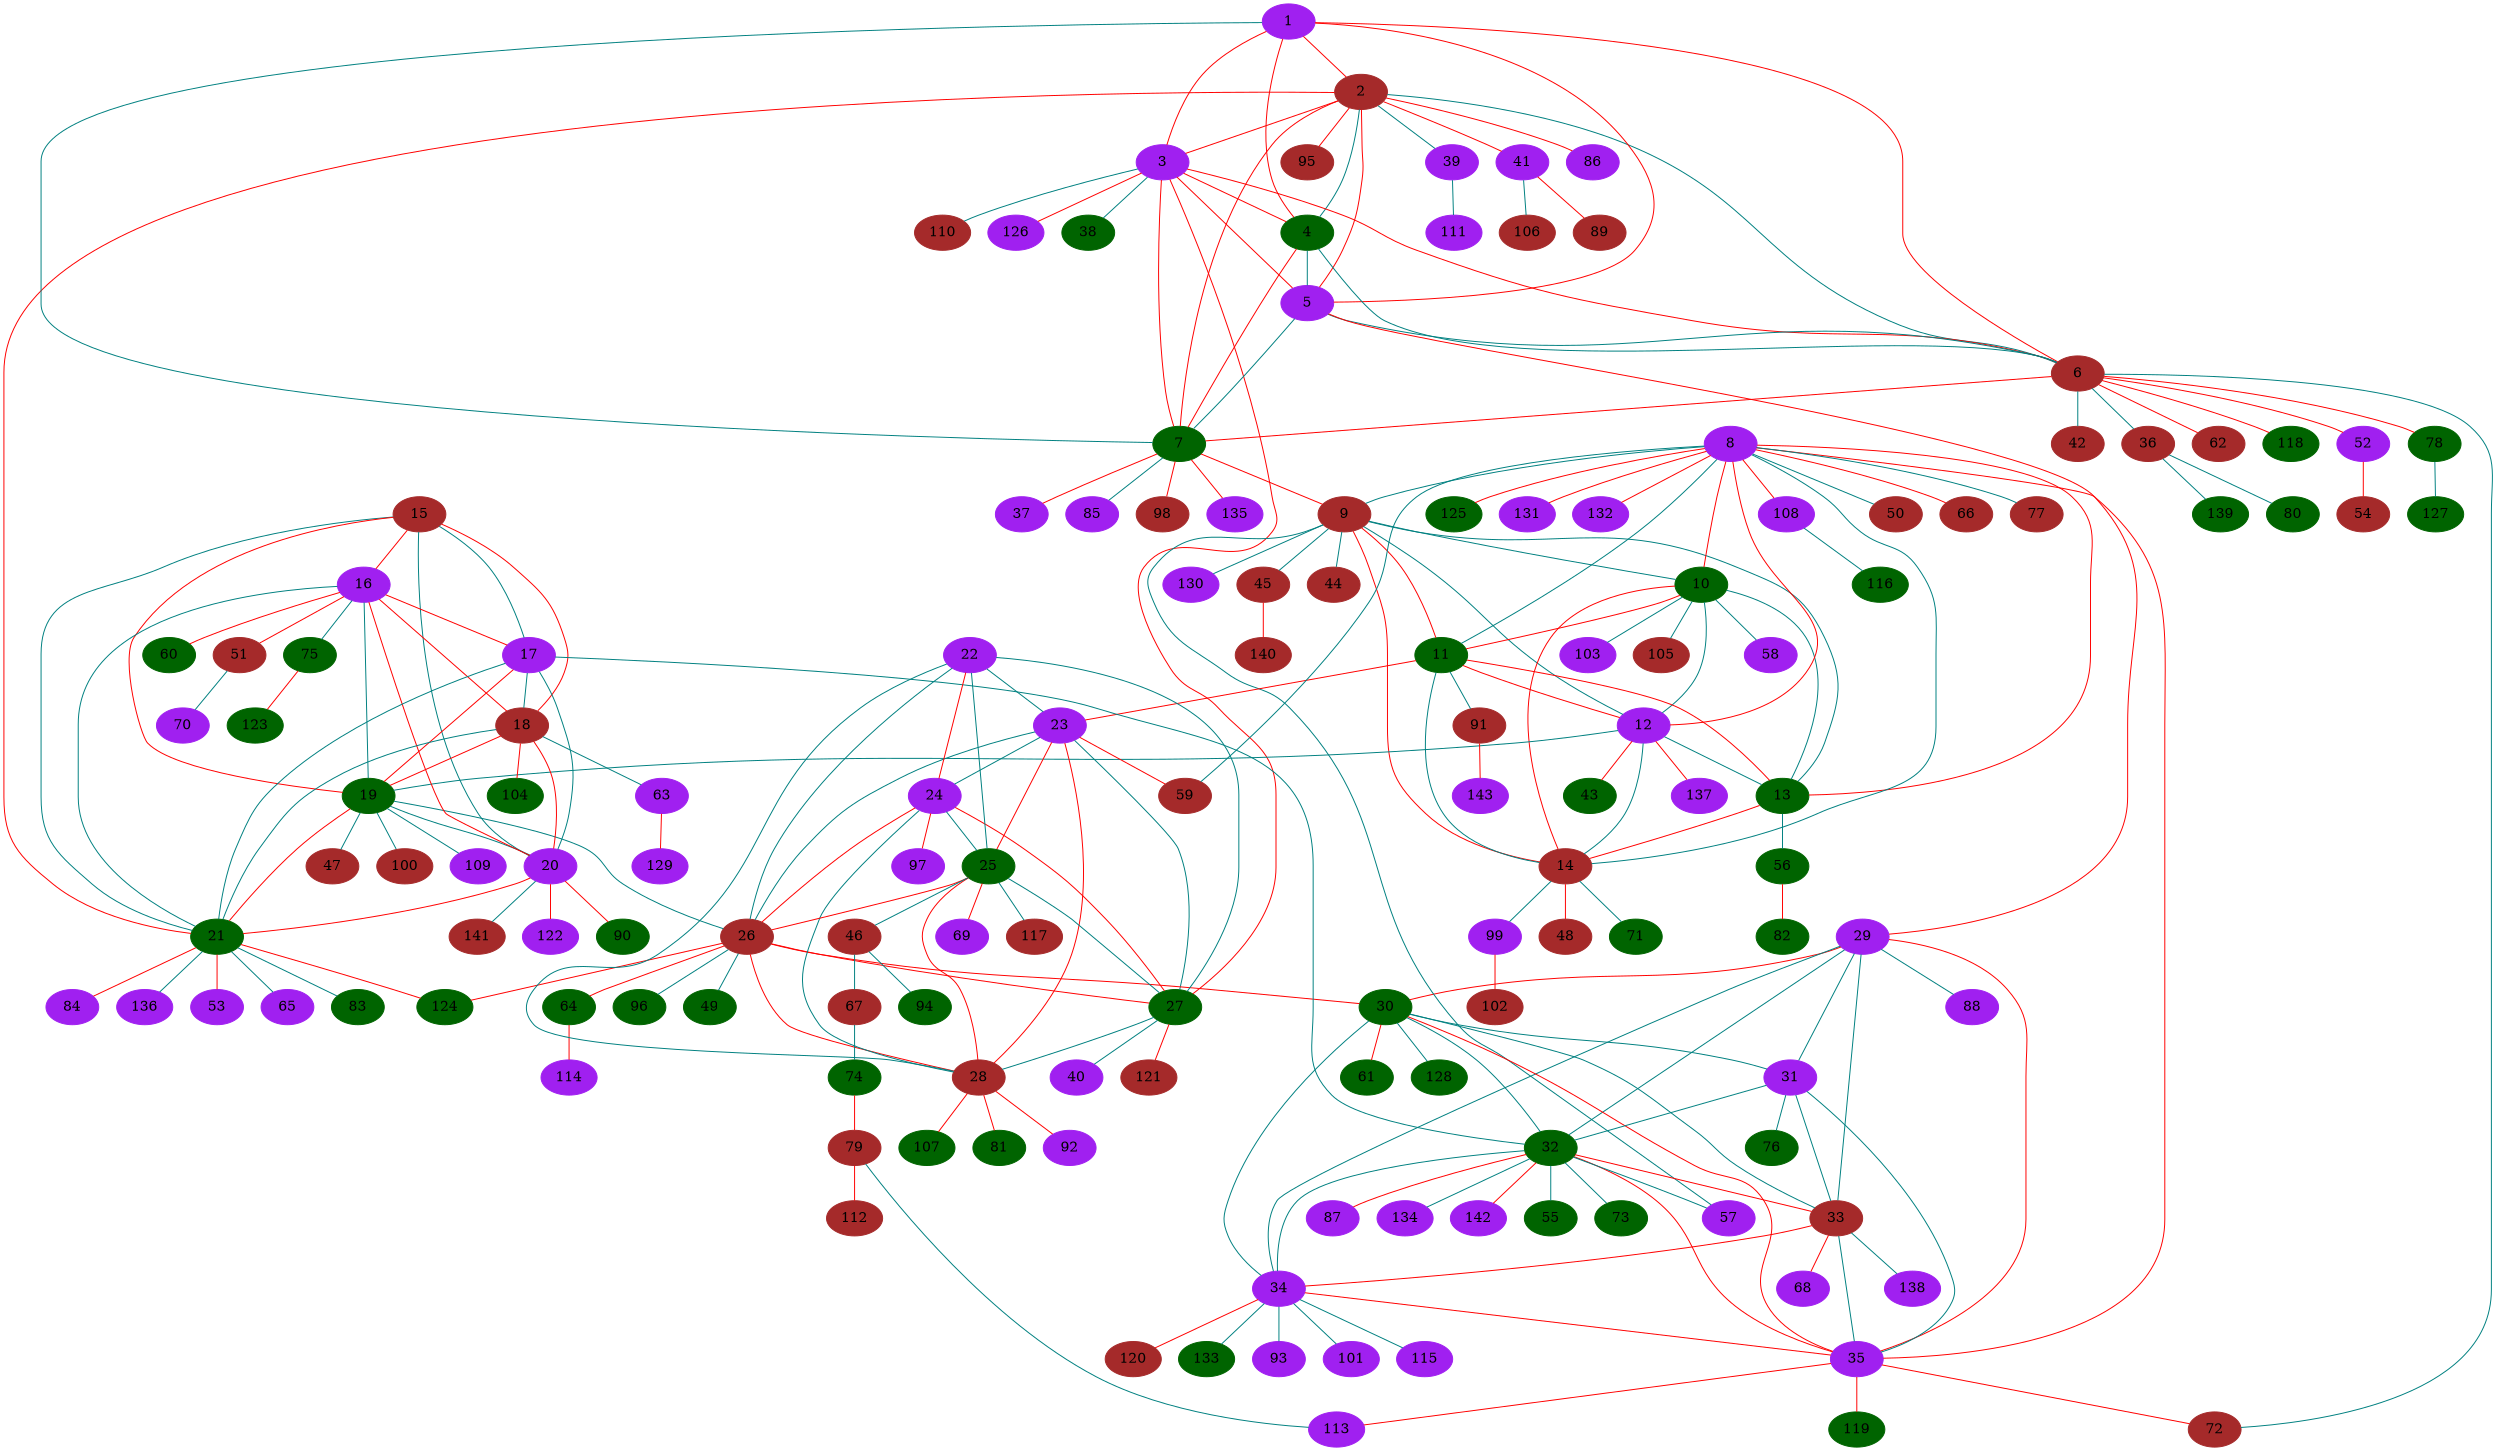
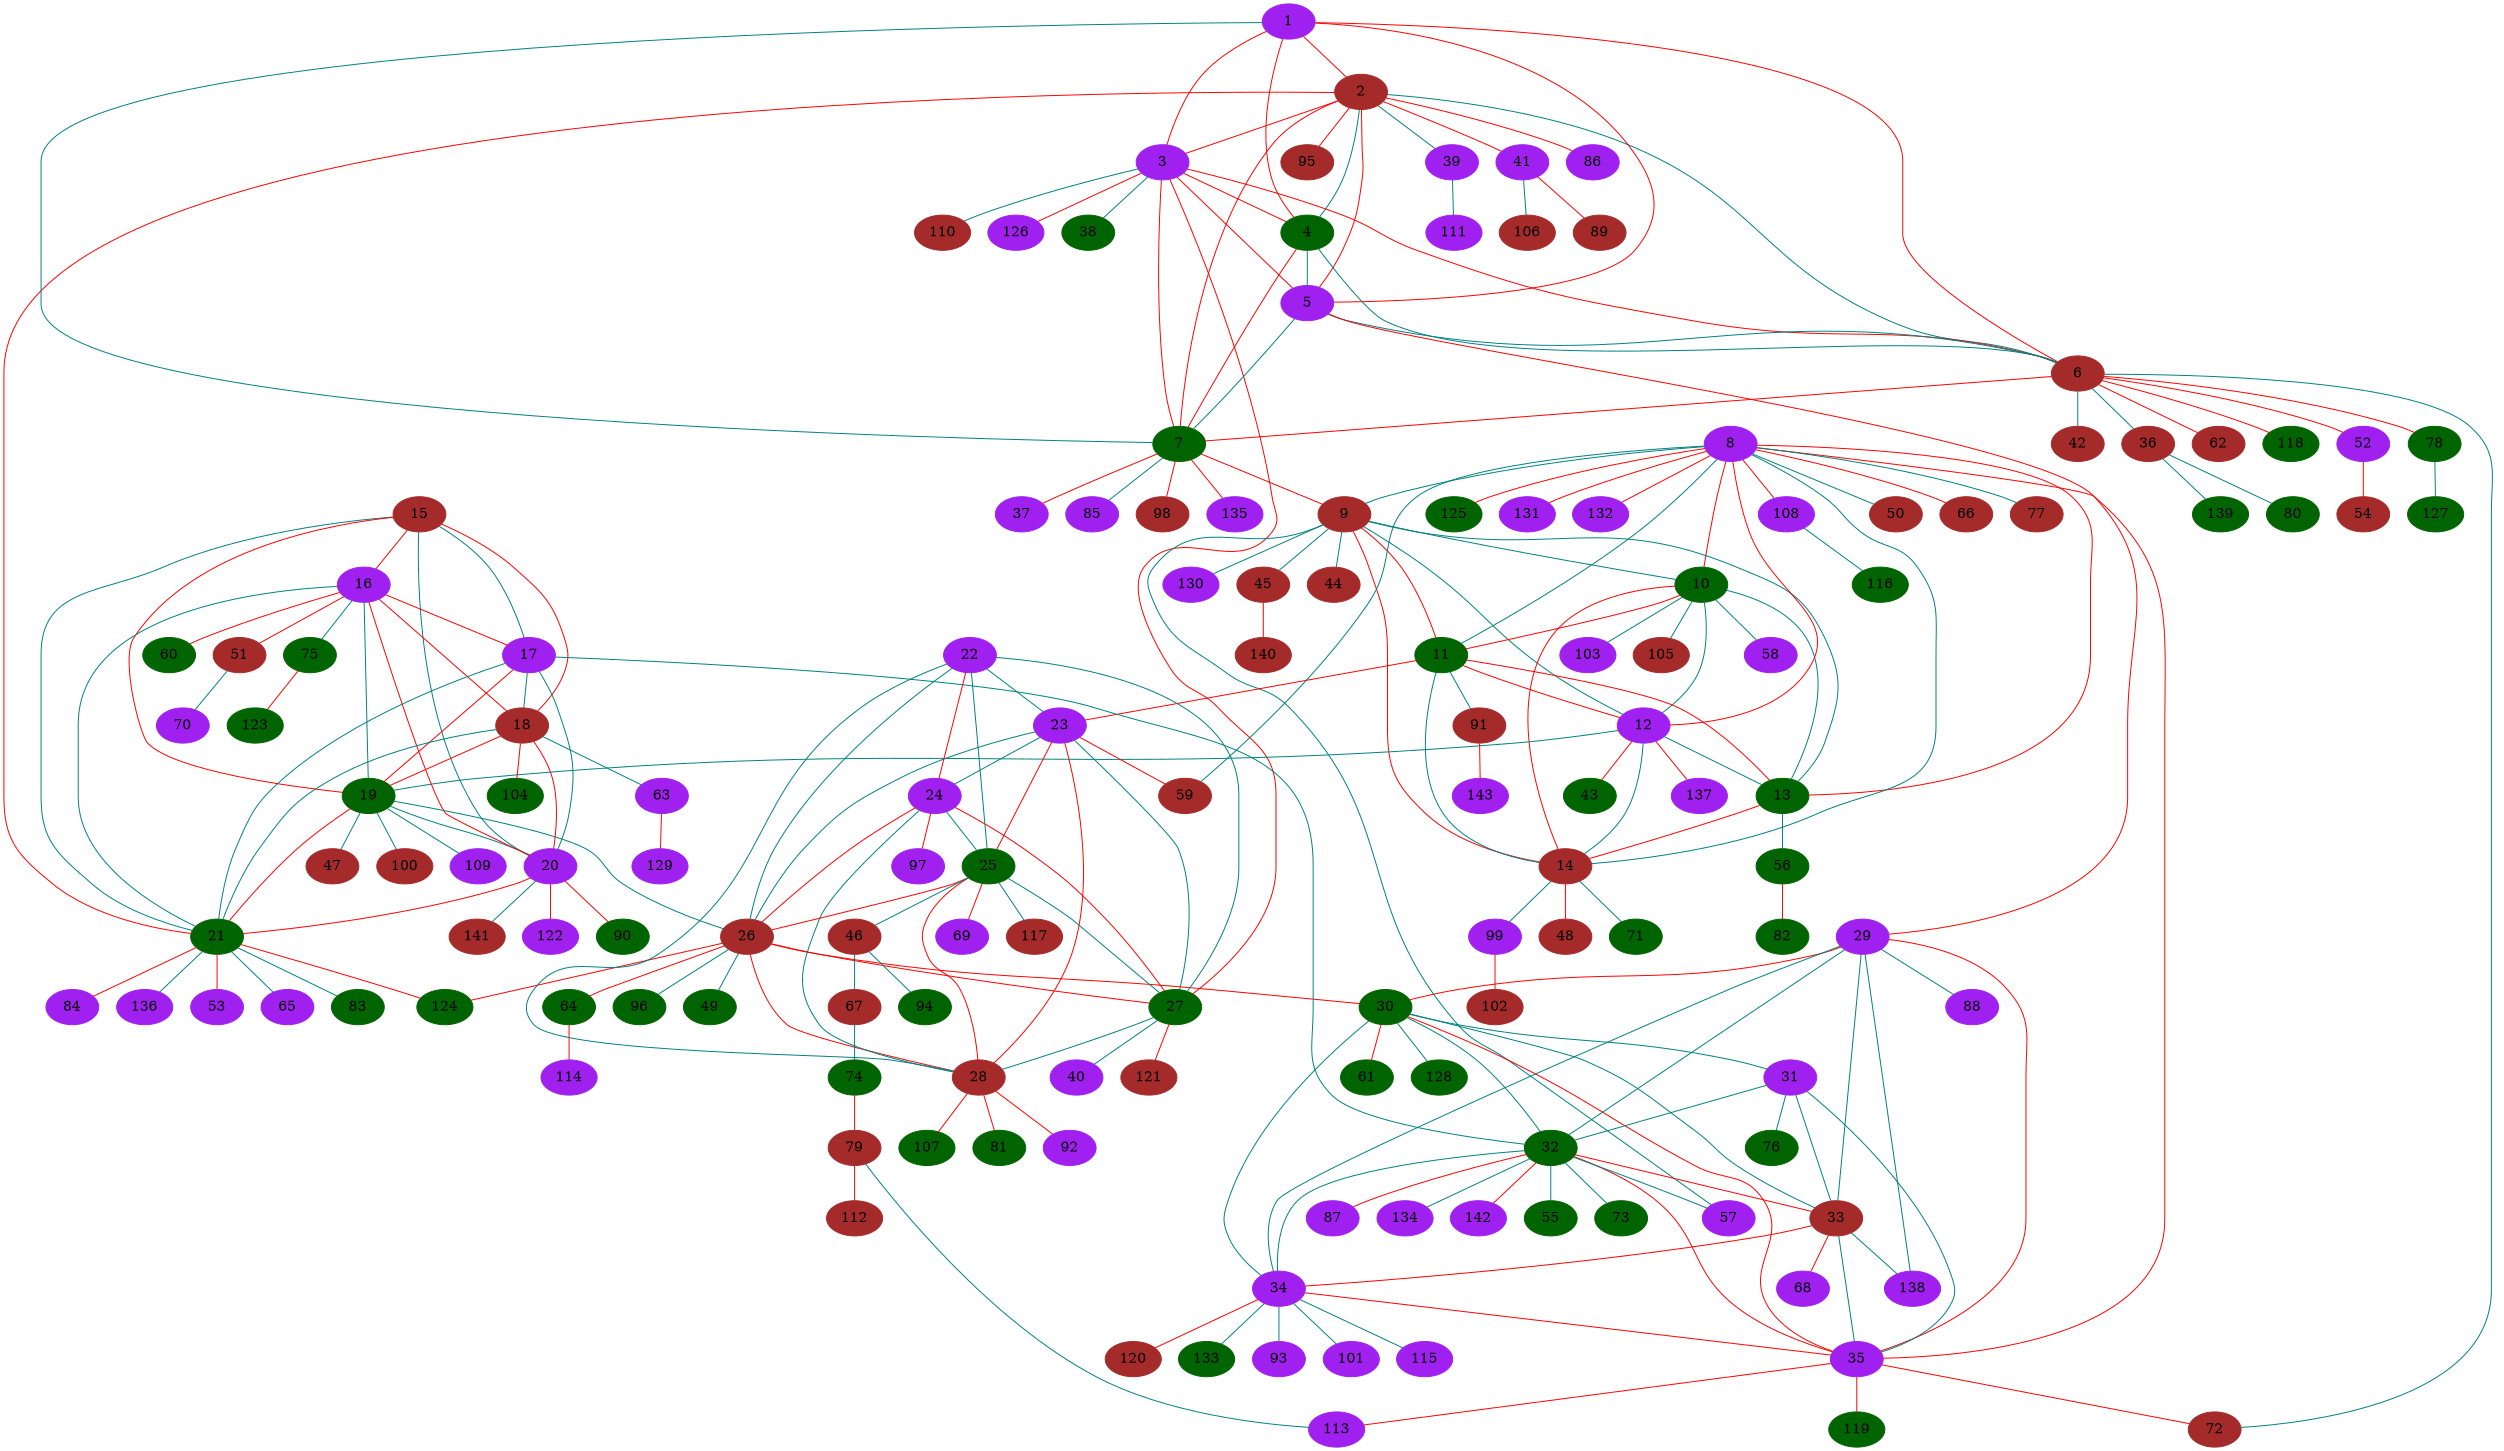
edge "29" -- "31": now "29" -- "138"
